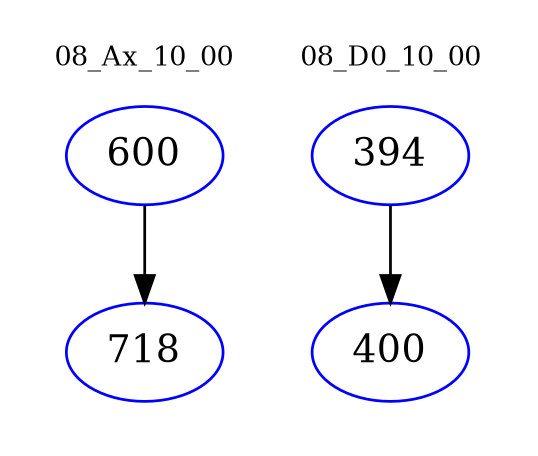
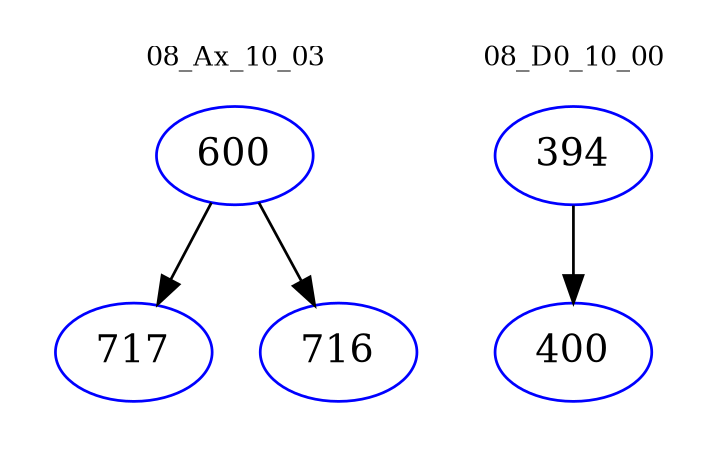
cluster "08_Ax_10_00": label "08_Ax_10_00" -> "08_Ax_10_03"
node "717": added
node "718": label "718" -> "716"
